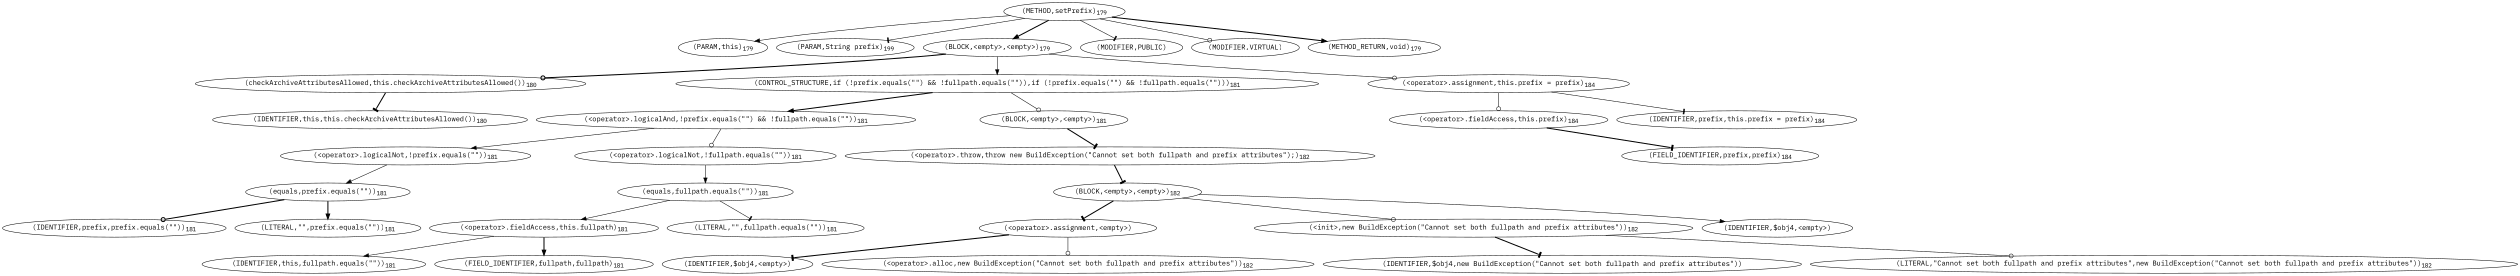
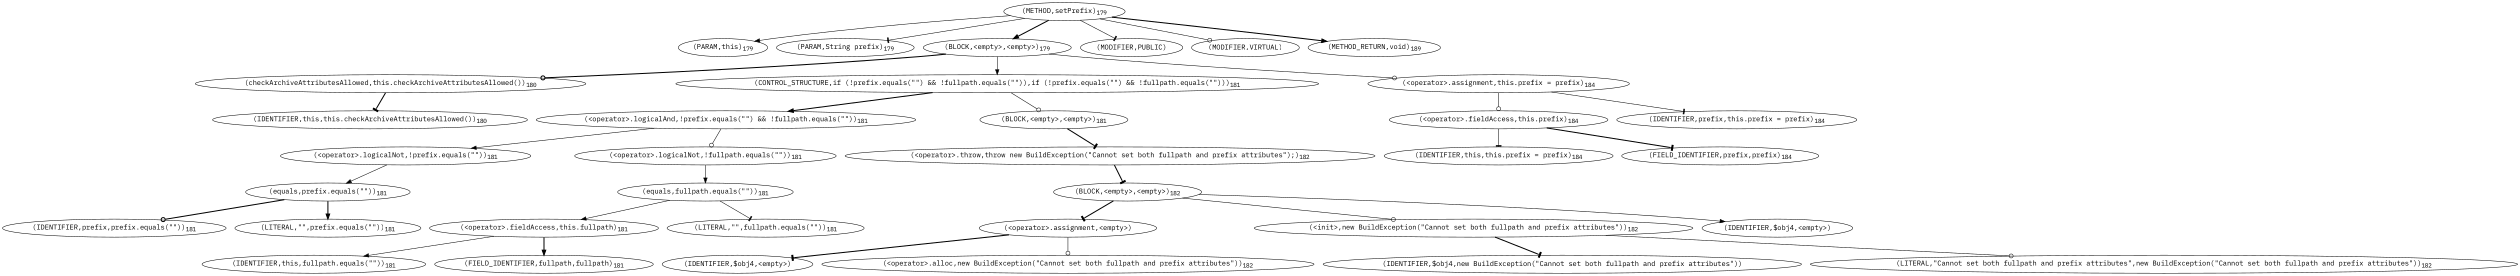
node "(PARAM,String prefix)": text "199" -> "179"
node "(METHOD_RETURN,void)": text "179" -> "189"
node "(IDENTIFIER,this,this.prefix = prefix)": added
